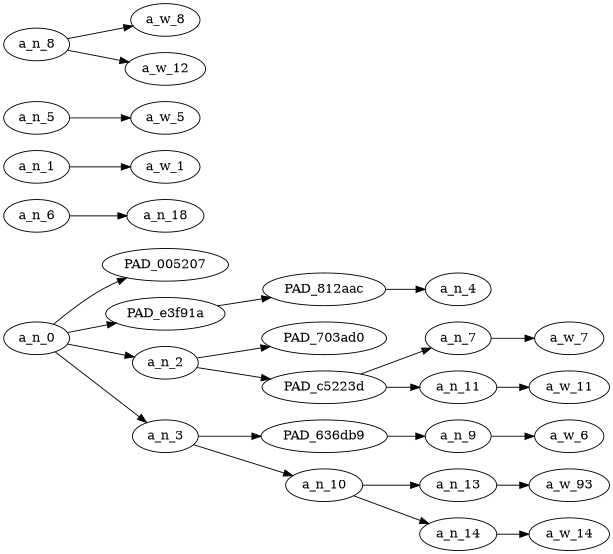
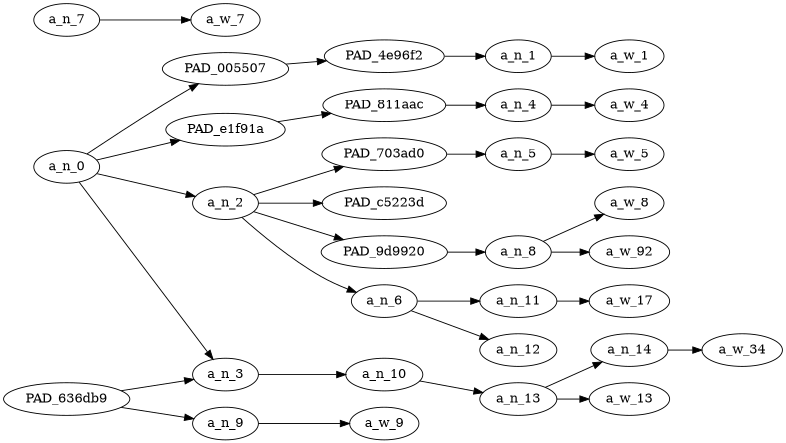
node "PAD_4e96f2": added
node "a_w_12": label "a_w_12" -> "a_w_92"
node "a_w_4": added
edge "PAD_703ad0" -> "a_n_5": added
node "a_n_18": label "a_n_18" -> "a_n_12"
node "PAD_9d9920": added
edge "a_n_2" -> "a_n_6": added
node "PAD_005207": label "PAD_005207" -> "PAD_005507"
node "PAD_812aac": label "PAD_812aac" -> "PAD_811aac"
node "PAD_e3f91a": label "PAD_e3f91a" -> "PAD_e1f91a"
edge "PAD_c5223d" -> "a_n_7": removed
edge "PAD_c5223d" -> "a_n_11": now "a_n_6" -> "a_n_11"
node "a_w_11": label "a_w_11" -> "a_w_17"
edge "a_n_3" -> "PAD_636db9": reversed
node "a_w_6": label "a_w_6" -> "a_w_9"
node "a_w_93": label "a_w_93" -> "a_w_13"
edge "a_n_10" -> "a_n_14": now "a_n_13" -> "a_n_14"
node "a_w_14": label "a_w_14" -> "a_w_34"
